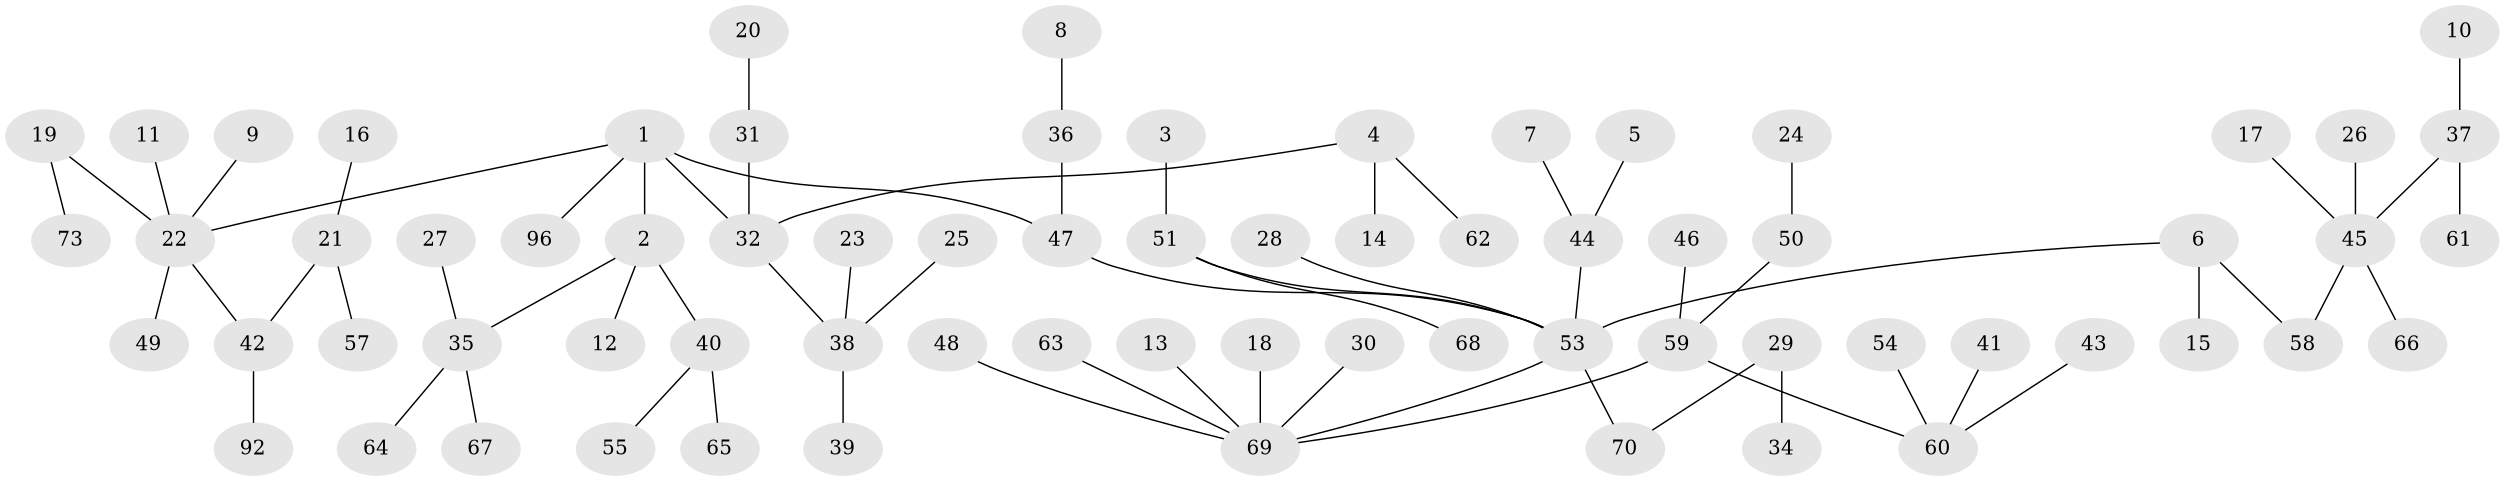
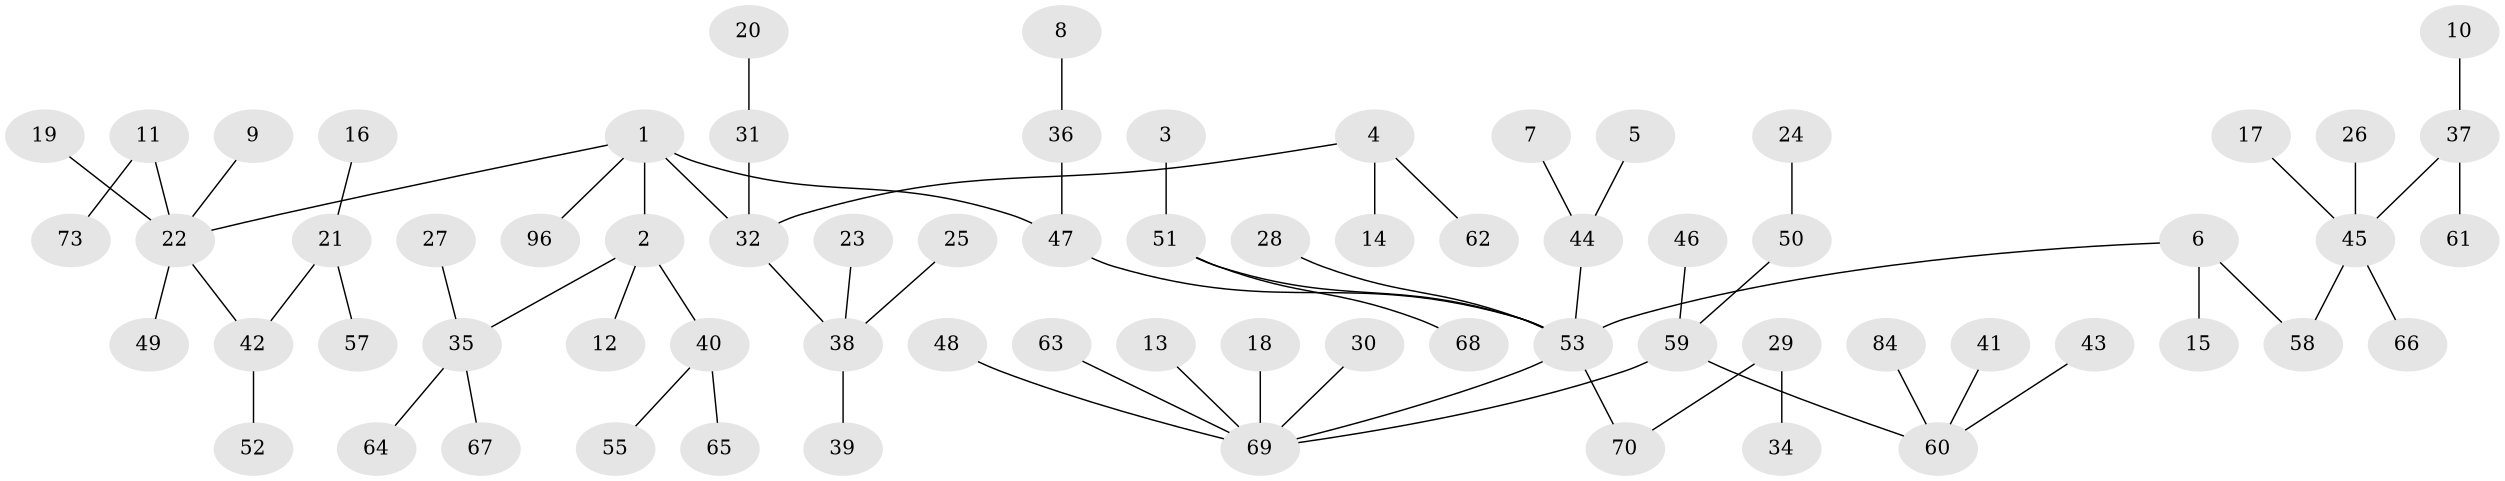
edge "19" -- "73": now "11" -- "73"
node "54": label "54" -> "84"
node "92": label "92" -> "52"
